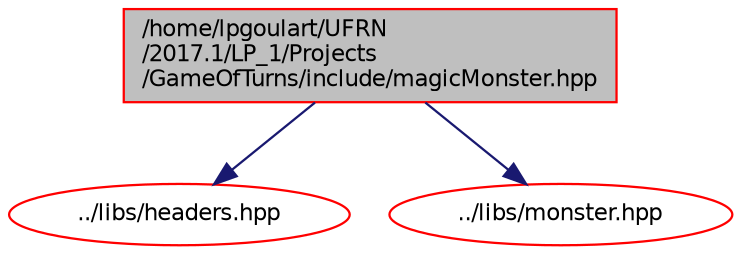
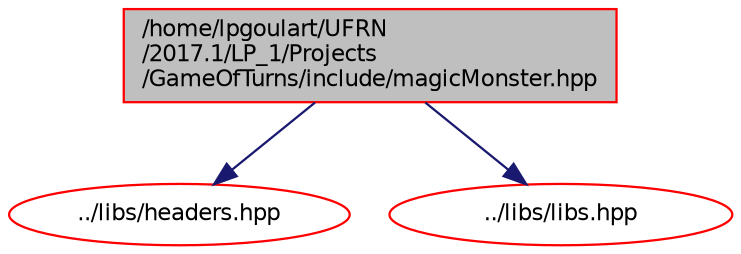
node "../libs/monster.hpp": label "../libs/monster.hpp" -> "../libs/libs.hpp"
